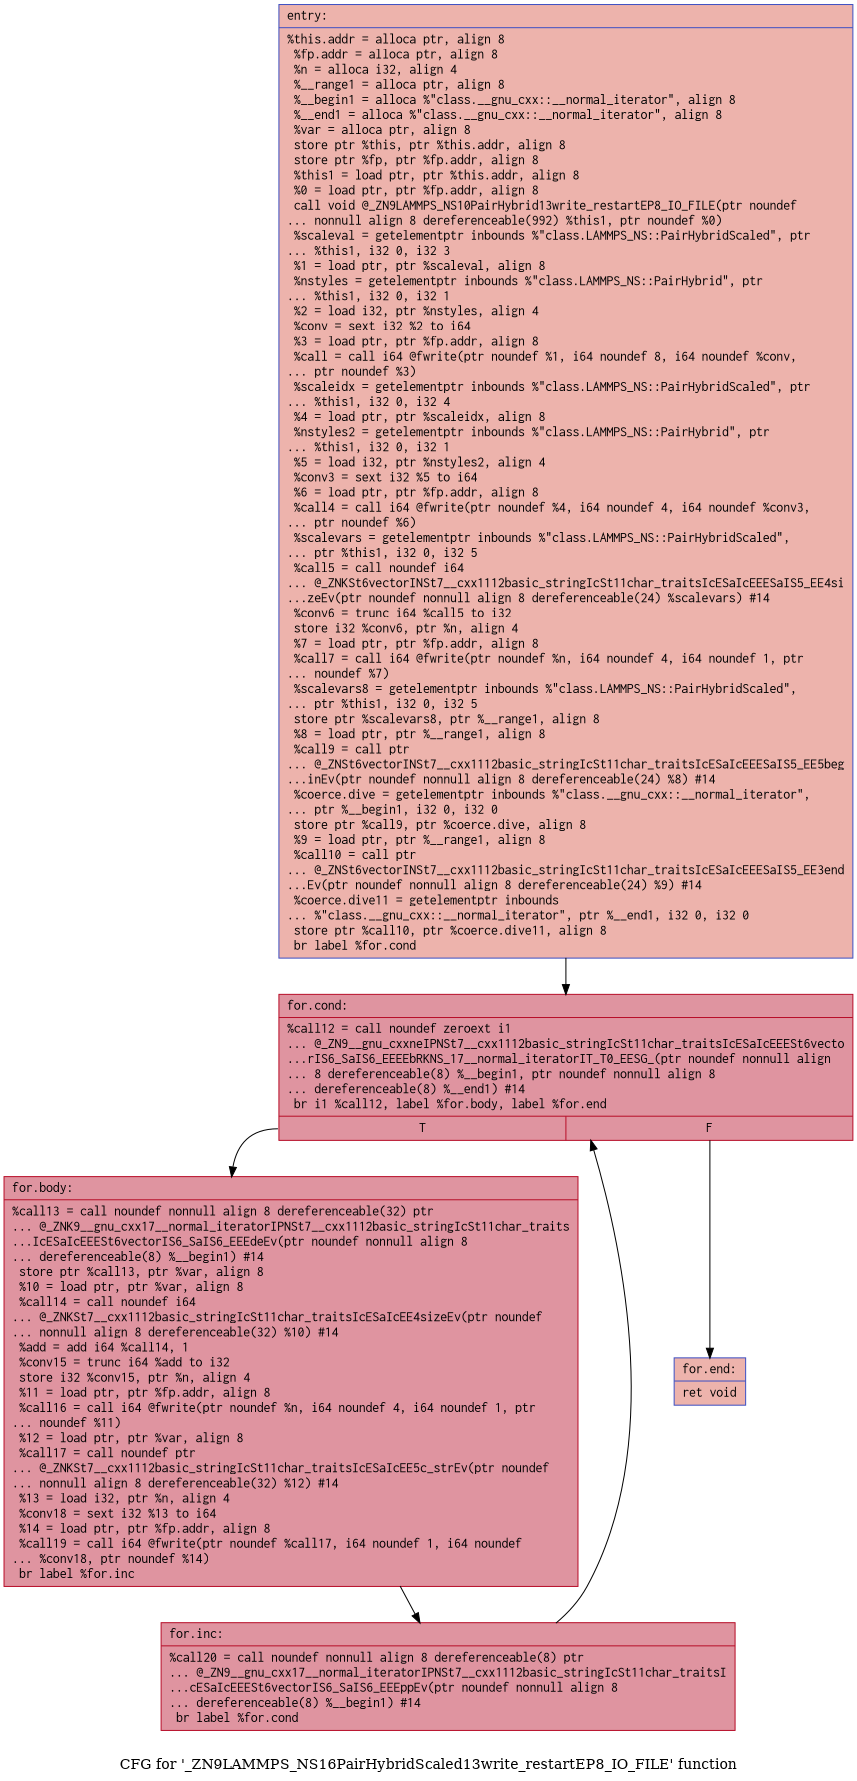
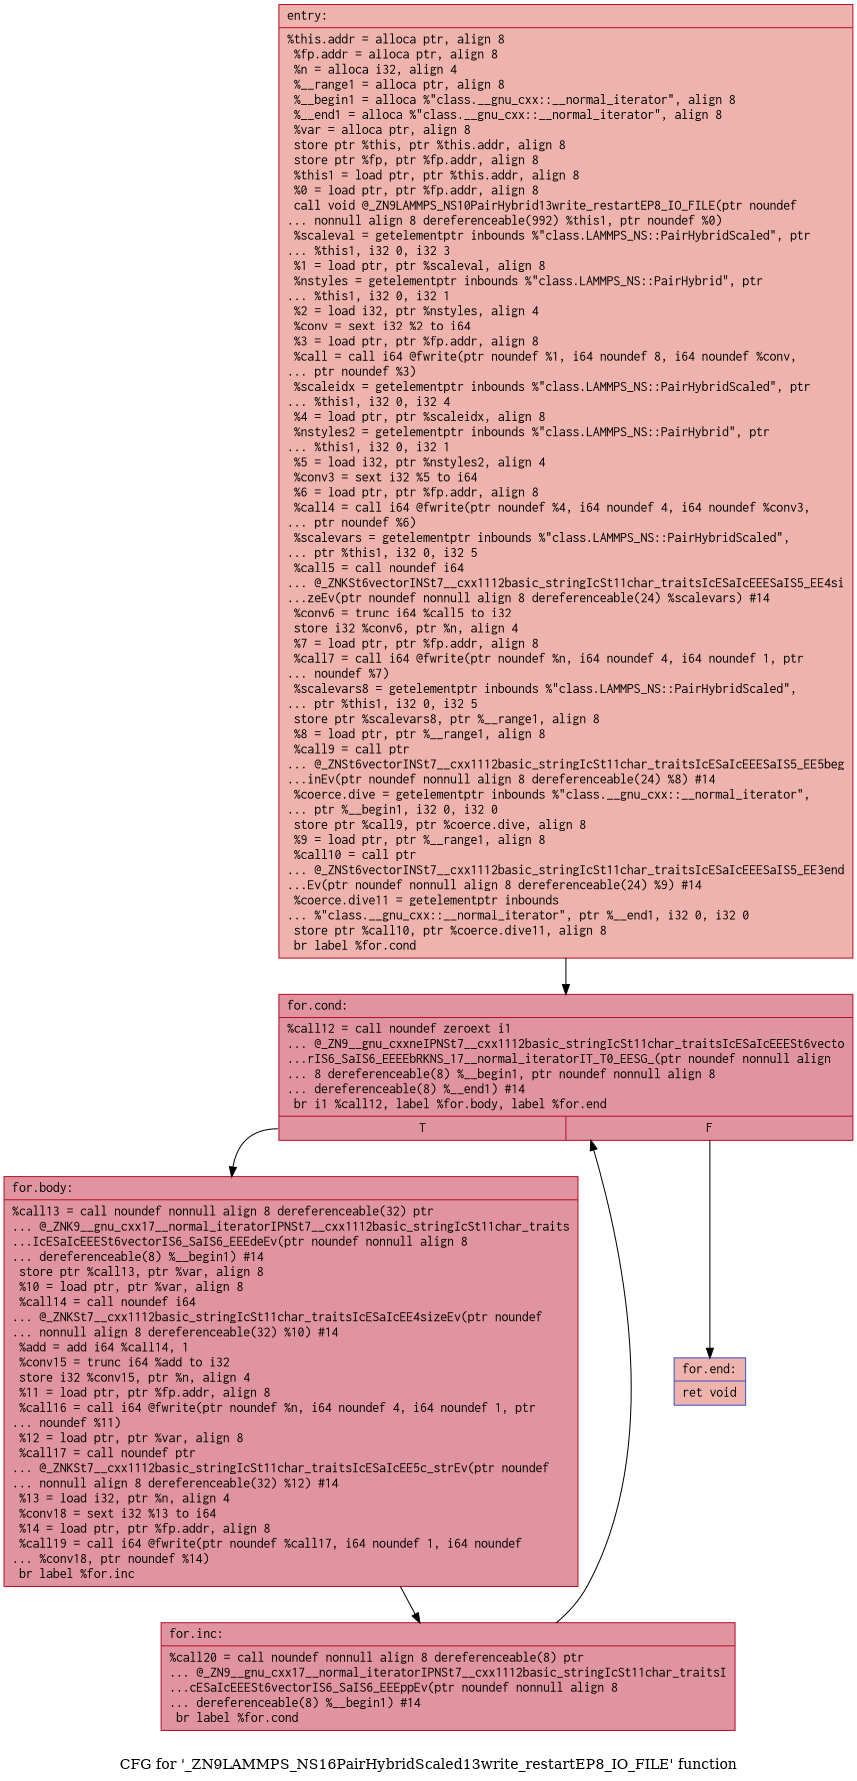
node "entry:": color #3d50c3ff -> #b70d28ff
